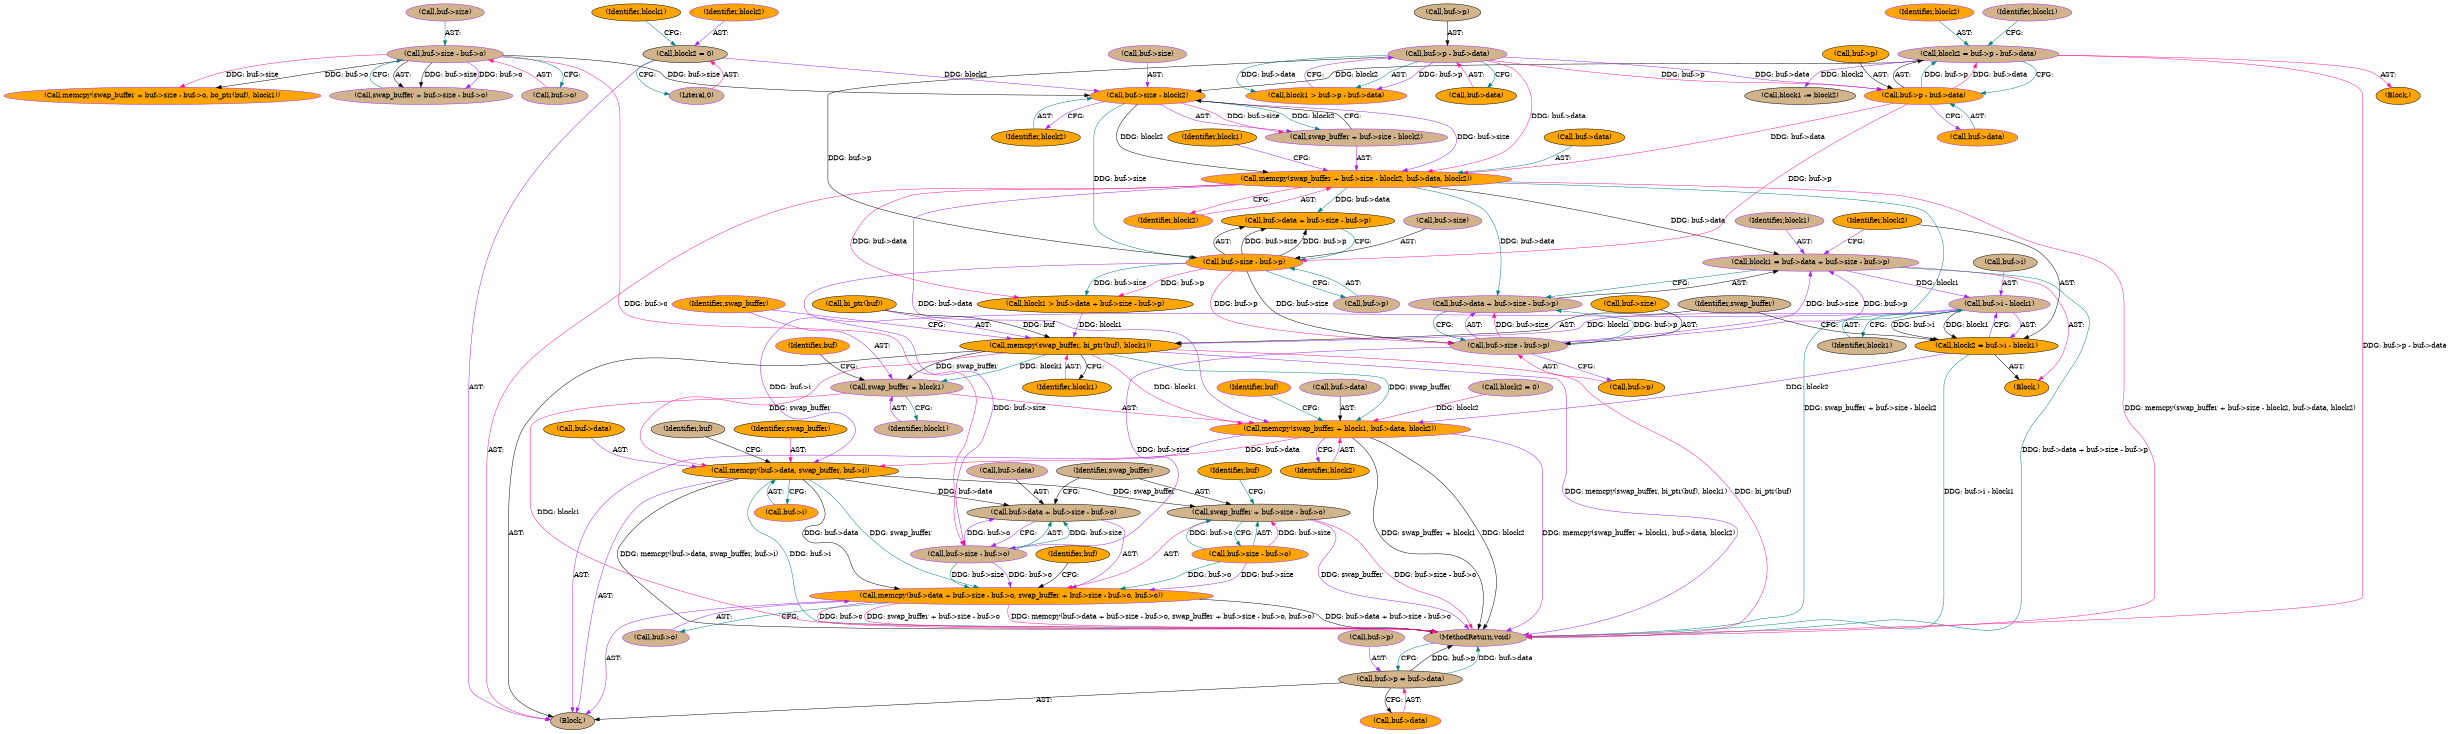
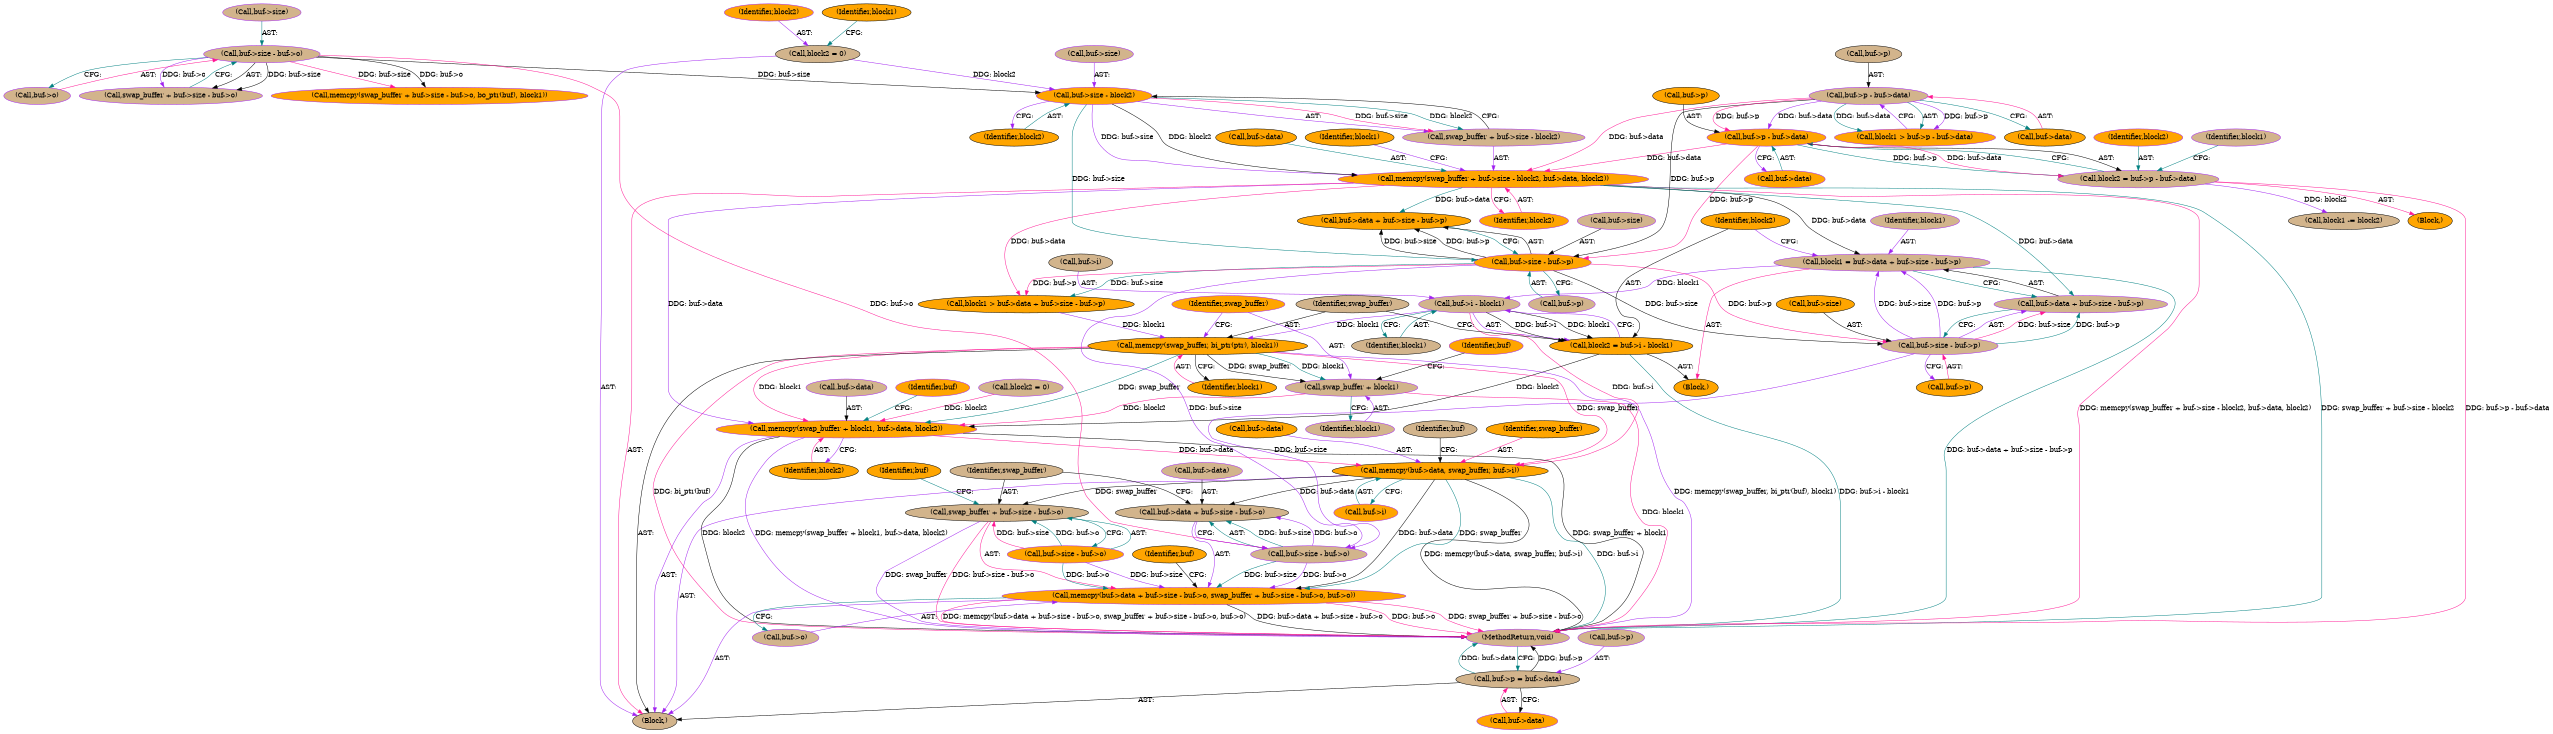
edge "(Call,block2 = buf->p - buf->data)" -> "(Call,buf->size - block2)": removed, label "DDG: block2"
node "(Literal,0)": removed
node "(Call,bi_ptr(buf))": removed
edge "(Call,buf->i - block1)" -> "(Call,memcpy(buf->data, swap_buffer, buf->i))": color purple -> deeppink
node "(Call,memcpy(swap_buffer, bi_ptr(buf), block1))": label "(Call,memcpy(swap_buffer, bi_ptr(buf), block1))" -> "(Call,memcpy(swap_buffer, bi_ptr(ptr), block1))"
edge "(Call,block2 = buf->i - block1)" -> "(Call,memcpy(swap_buffer + block1, buf->data, block2))": color purple -> black
edge "(Call,swap_buffer + block1)" -> "(Call,memcpy(swap_buffer + block1, buf->data, block2))": label "AST: " -> "DDG: block2"
